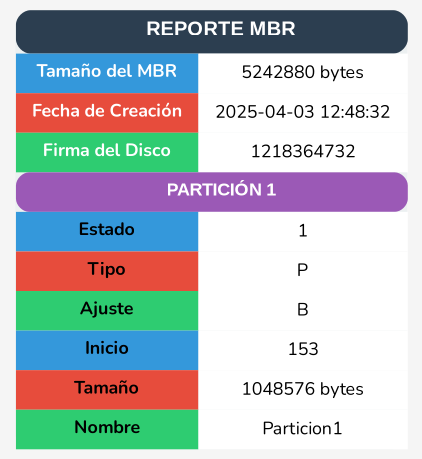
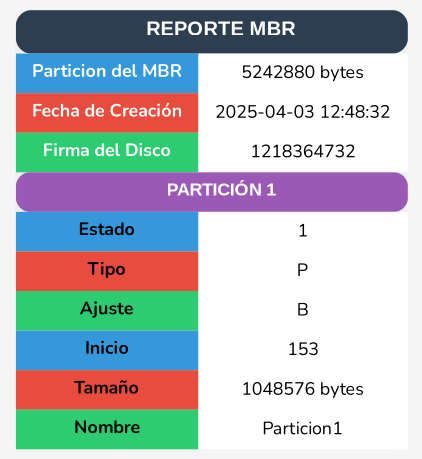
node "REPORTE MBR": text "Tamaño del MBR" -> "Particion del MBR"
